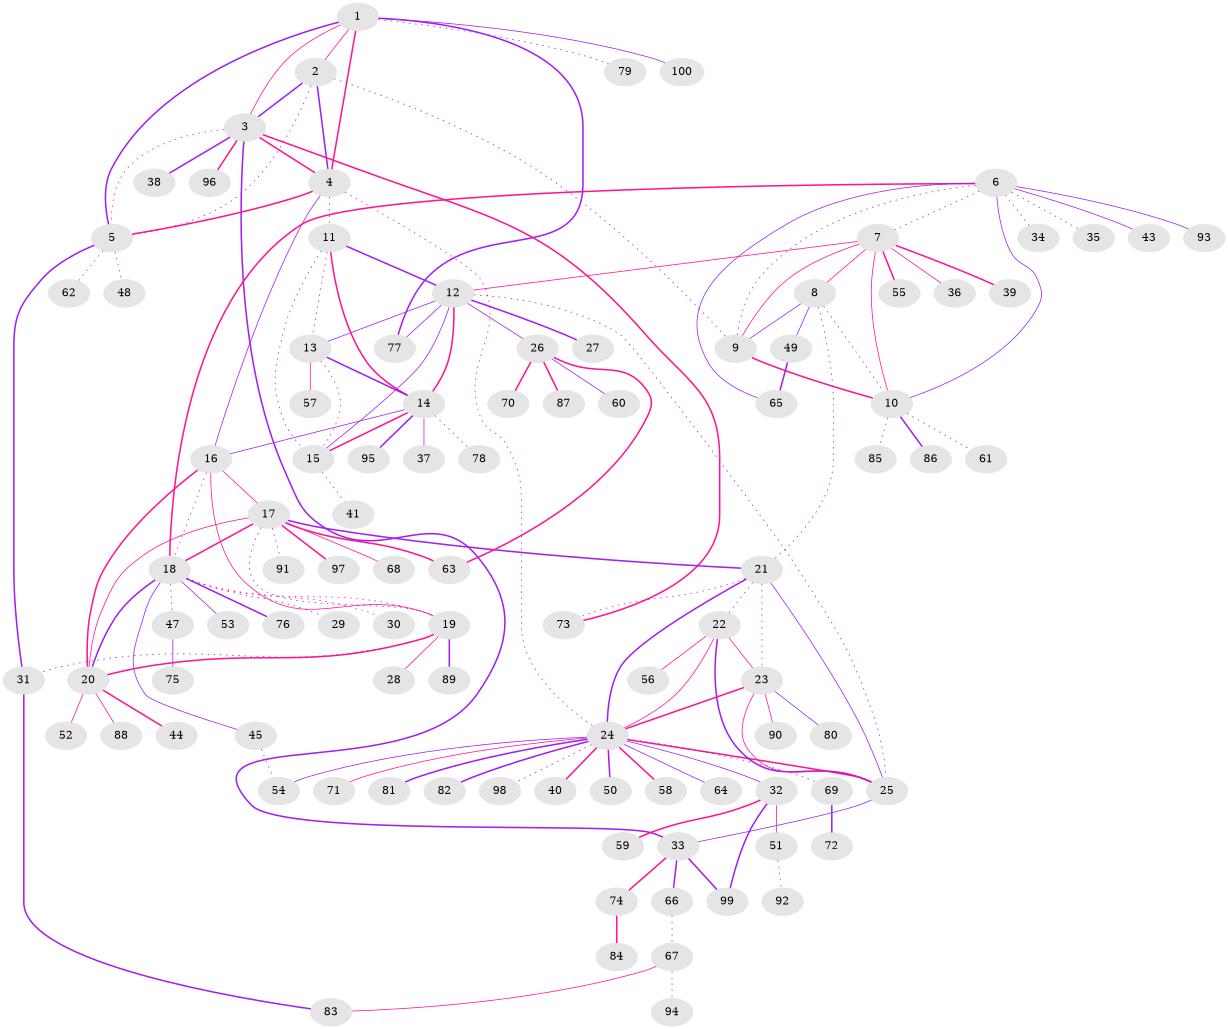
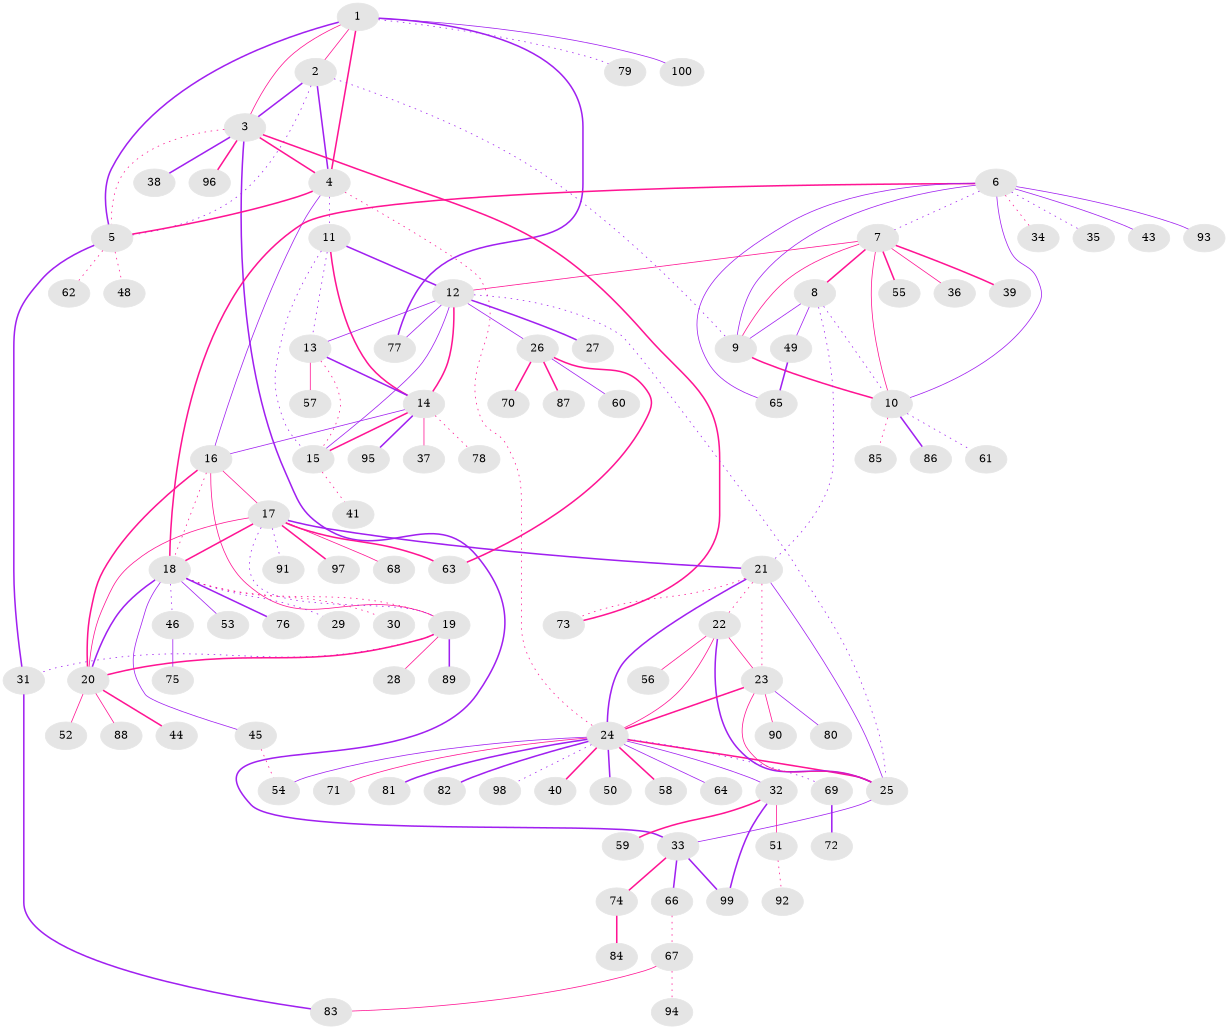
edge "6" -- "9": style dotted -> solid
edge "7" -- "8": style solid -> bold
node "47": label "47" -> "46"
